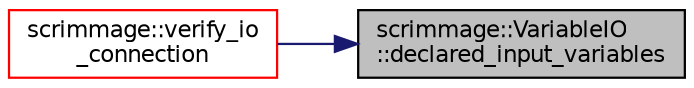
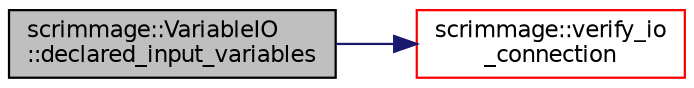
edge "scrimmage::verify_io _connection" -> "scrimmage::VariableIO ::declared_input_variables": reversed
